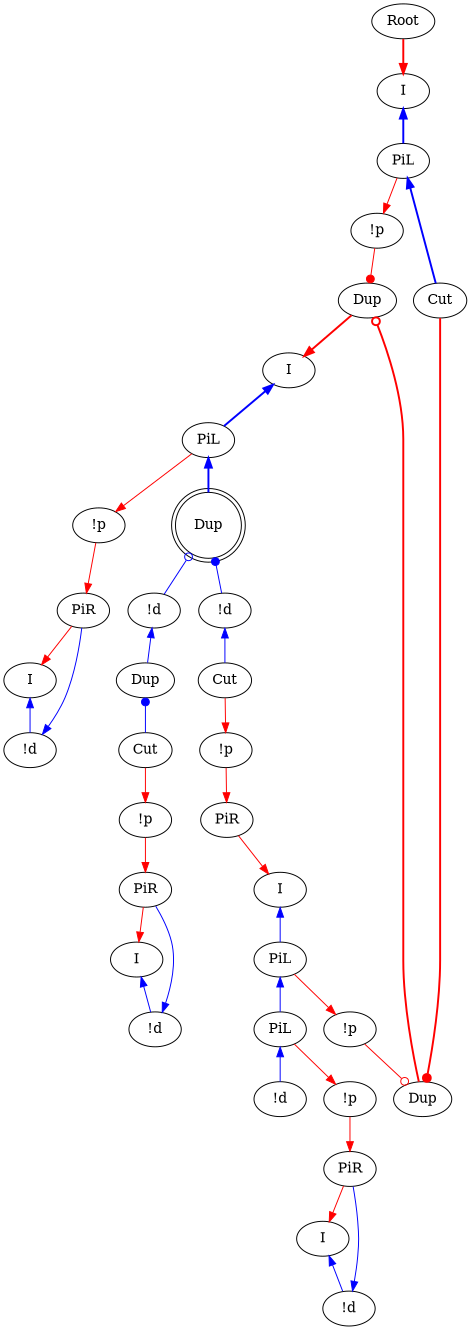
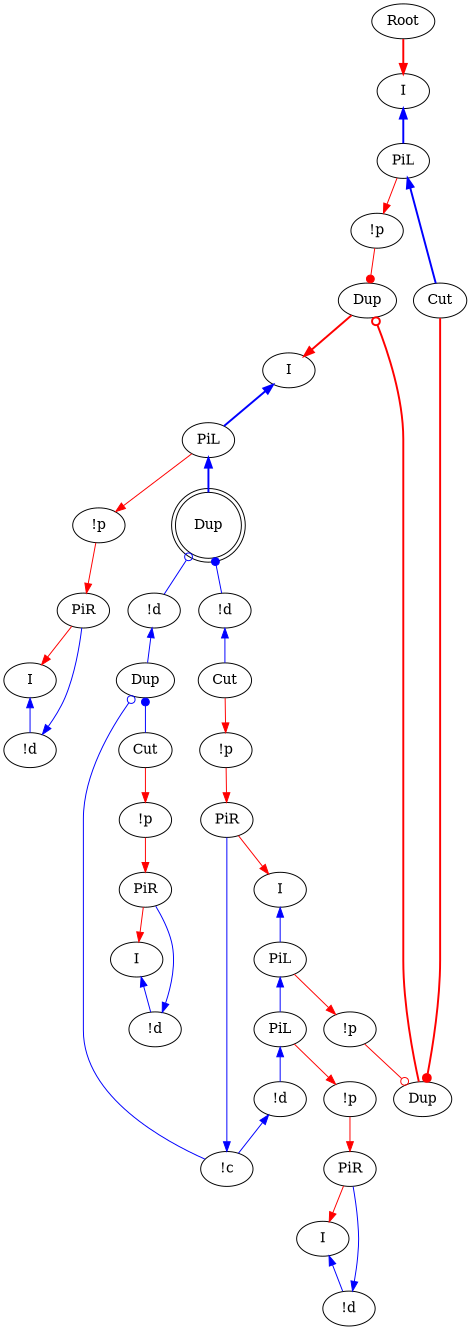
node "!c": added
